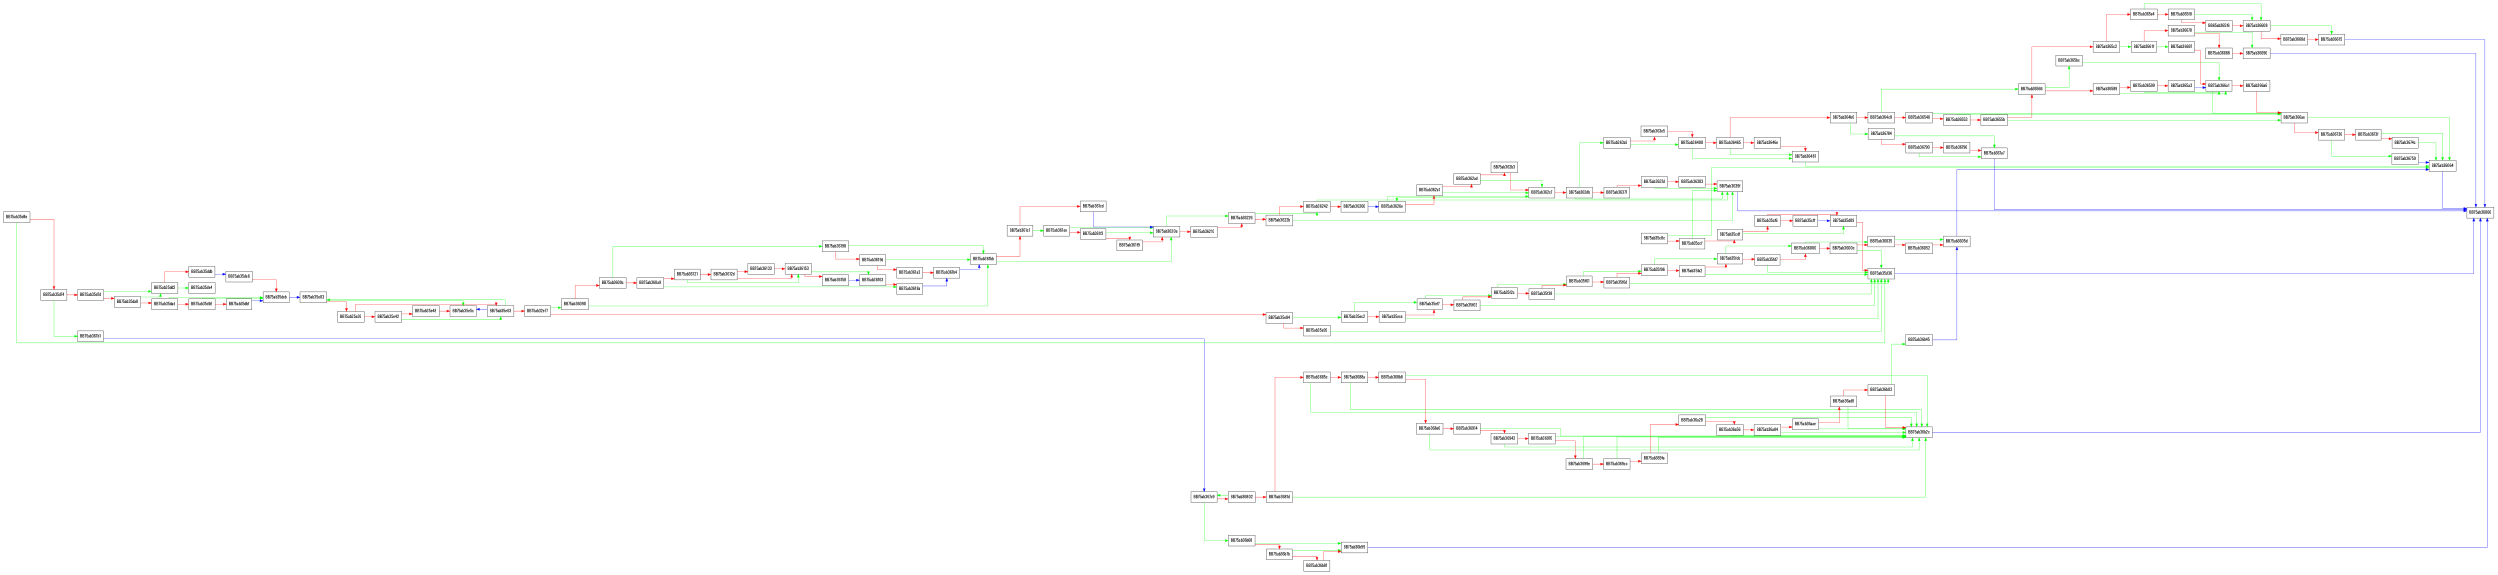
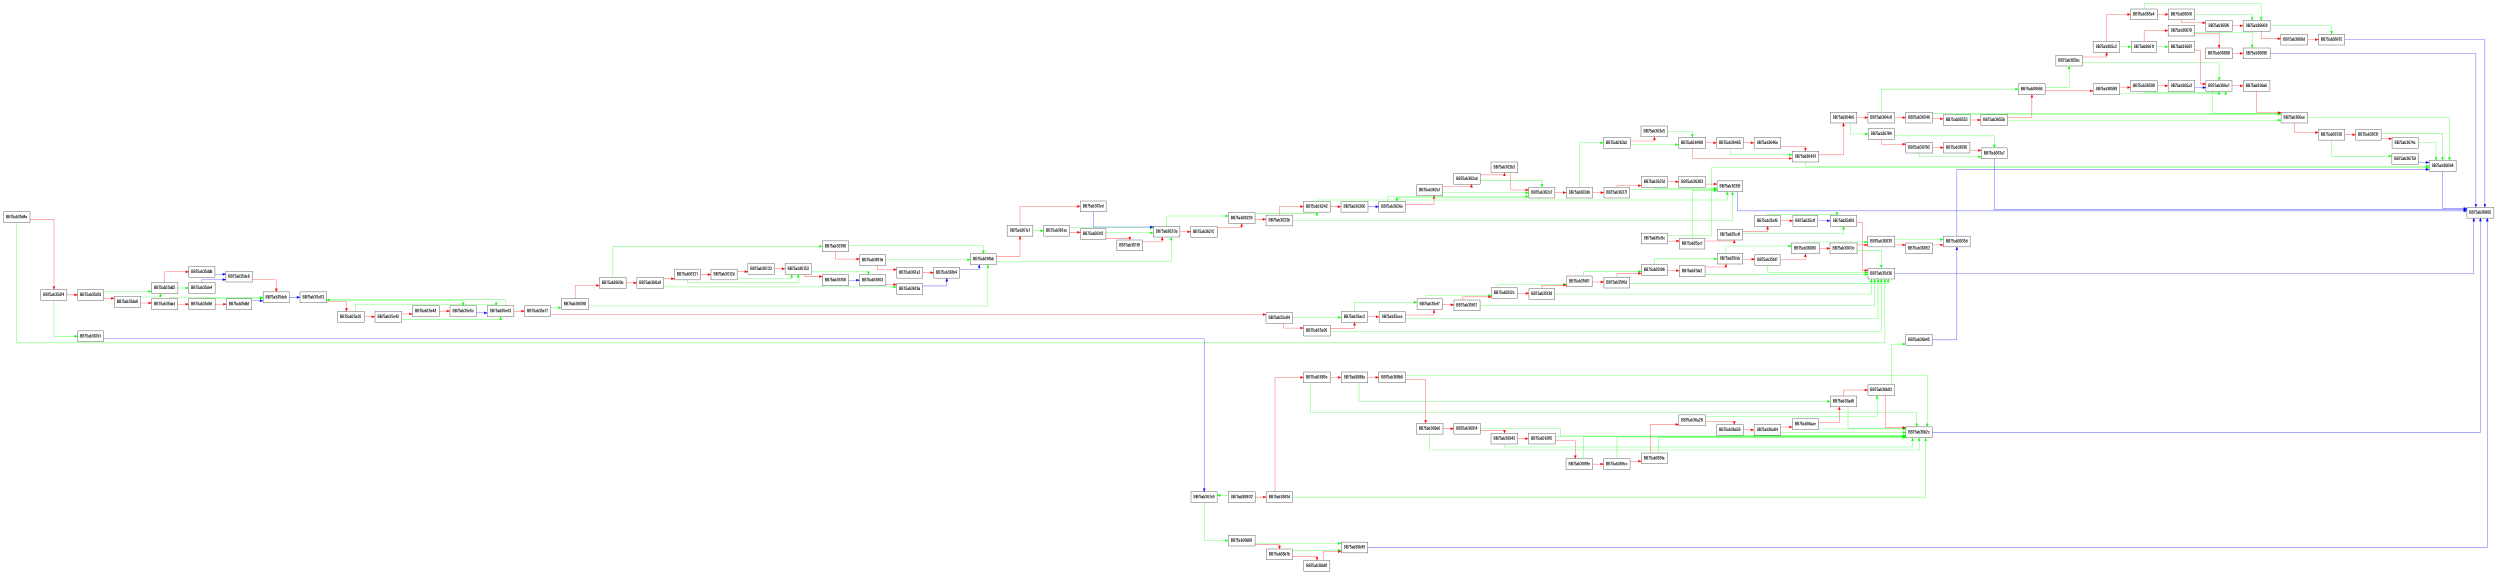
node "BB65ab365f6": label "BB65ab365f6" -> "BB75ab365f6"
edge "BB75ab36566" -> "BB75ab365c2": now "BB75ab365bc" -> "BB75ab365c2"
edge "BB75ab36465" -> "BB75ab364b6": now "BB75ab36481" -> "BB75ab364b6"
edge "BB75ab363e5" -> "BB75ab36400": color red -> green
edge "BB75ab36400" -> "BB75ab36481": color green -> red
edge "BB75ab362db" -> "BB75ab3639f": now "BB75ab36371" -> "BB75ab3639f"
edge "BB75ab35cf6" -> "BB75ab35d09": color red -> green
edge "BB75ab3612d" -> "BB75ab36153": color red -> green
edge "BB75ab35de4" -> "BB75ab35de6": added
edge "BB75ab35e36" -> "BB75ab35e63": color red -> green
edge "BB75ab35e63" -> "BB75ab35e5c": reversed
node "BB75ab32e77": label "BB75ab32e77" -> "BB75ab35e77"
edge "BB75ab35e99" -> "BB75ab35ec2": added
edge "BB75ab3688a" -> "BB75ab36b2c": now "BB75ab3688a" -> "BB75ab36ad8"
edge "BB75ab36a28" -> "BB75ab36b2c": now "BB75ab36a28" -> "BB75ab36b02"
edge "BB75ab367c9" -> "BB75ab36802": removed
